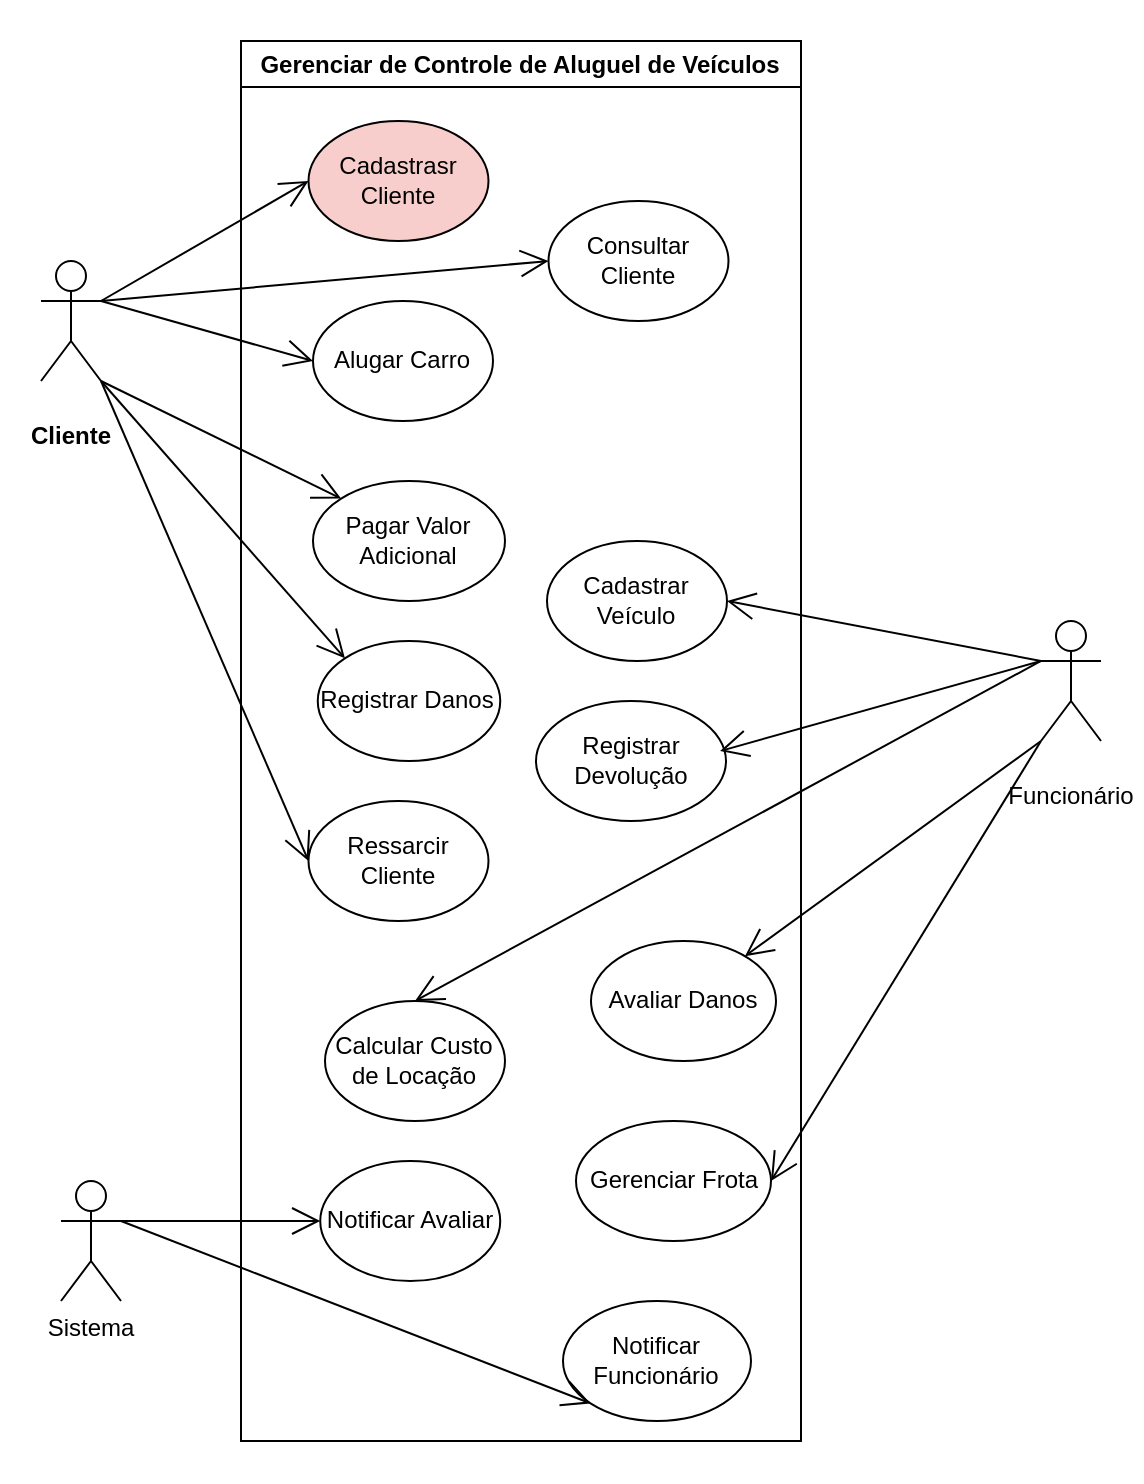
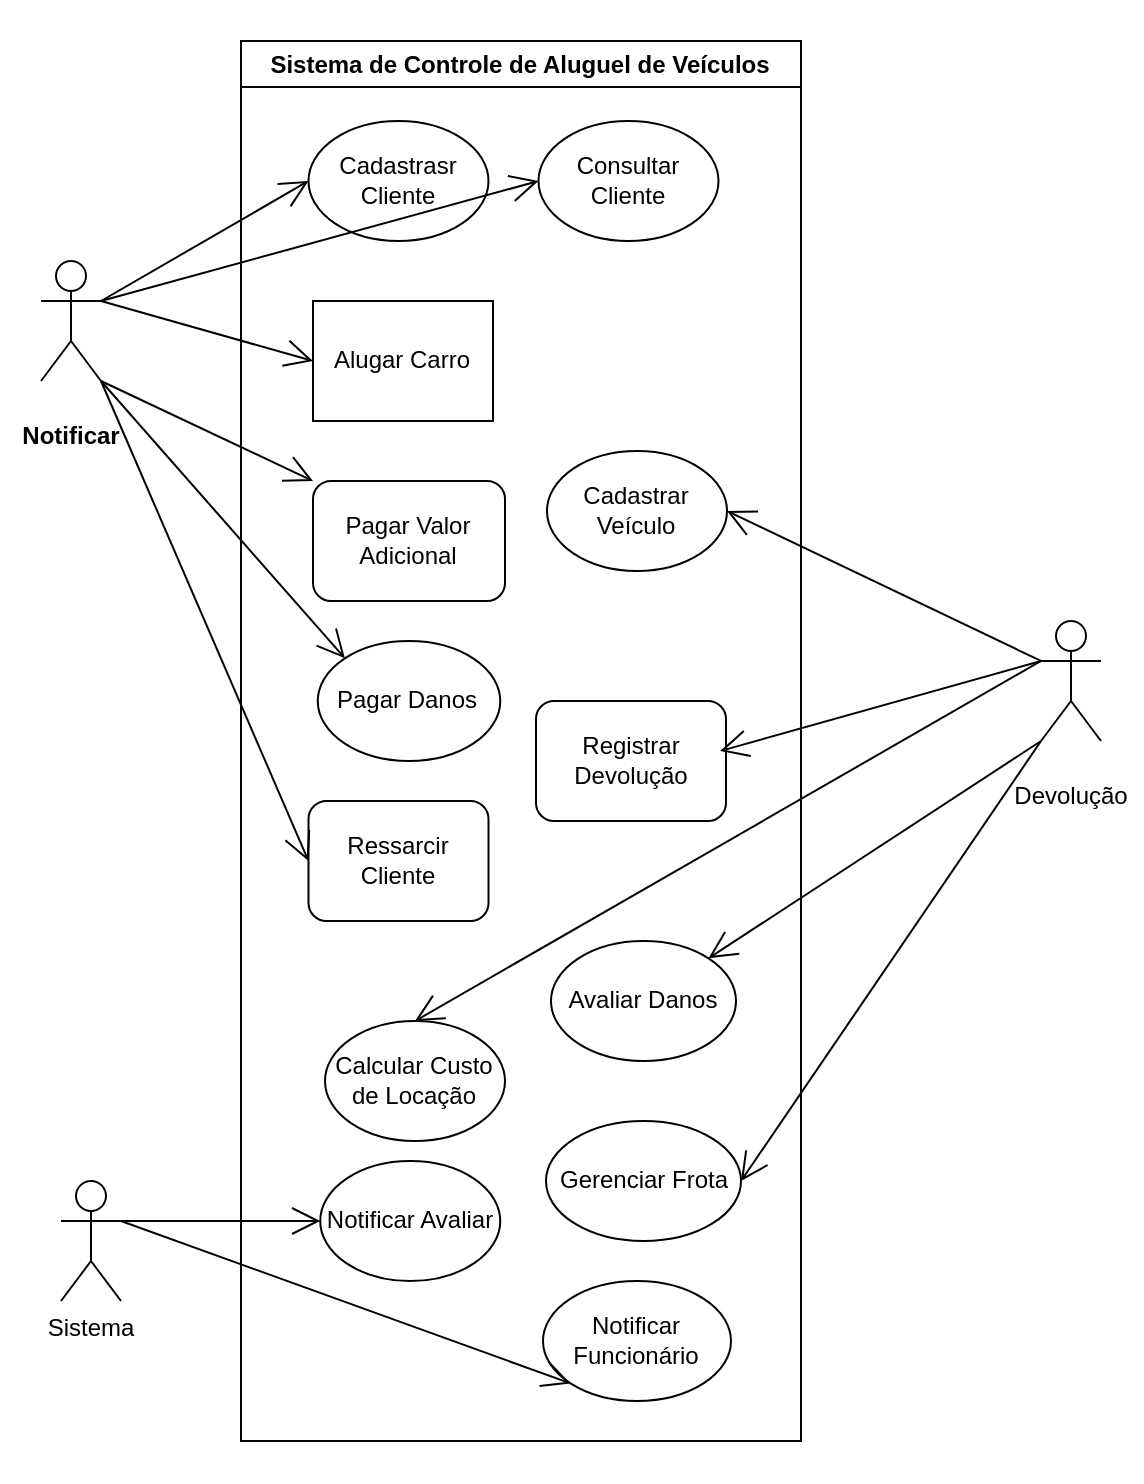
node "Gerenciar de Controle de Aluguel de Veículos": label "Gerenciar de Controle de Aluguel de Veículos" -> "Sistema de Controle de Aluguel de Veículos"
node "Cadastrasr Cliente": fillcolor #f8cecc -> #ffffff
node "Consultar Cliente": moved (639, 261) -> (629, 181)
node "Alugar Carro": shape ellipse -> rectangle
node "Cliente": label "Cliente" -> "Notificar"
node "Pagar Valor Adicional": shape ellipse -> rounded rectangle
node "Cadastrar Veículo": moved (637, 601) -> (637, 511)
node "Registrar Danos": label "Registrar Danos" -> "Pagar Danos"
node "Registrar Devolução": shape ellipse -> rounded rectangle
node "Funcionário": label "Funcionário" -> "Devolução"
node "Ressarcir Cliente": shape ellipse -> rounded rectangle
node "Avaliar Danos": moved (684, 1001) -> (644, 1001)
node "Calcular Custo de Locação": moved (415, 1061) -> (415, 1081)
node "Gerenciar Frota": moved (674, 1181) -> (644, 1181)
node "Notificar Funcionário": moved (657, 1361) -> (637, 1341)
